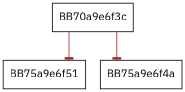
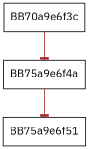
edge "BB70a9e6f3c" -> "BB75a9e6f51": now "BB75a9e6f4a" -> "BB75a9e6f51"
